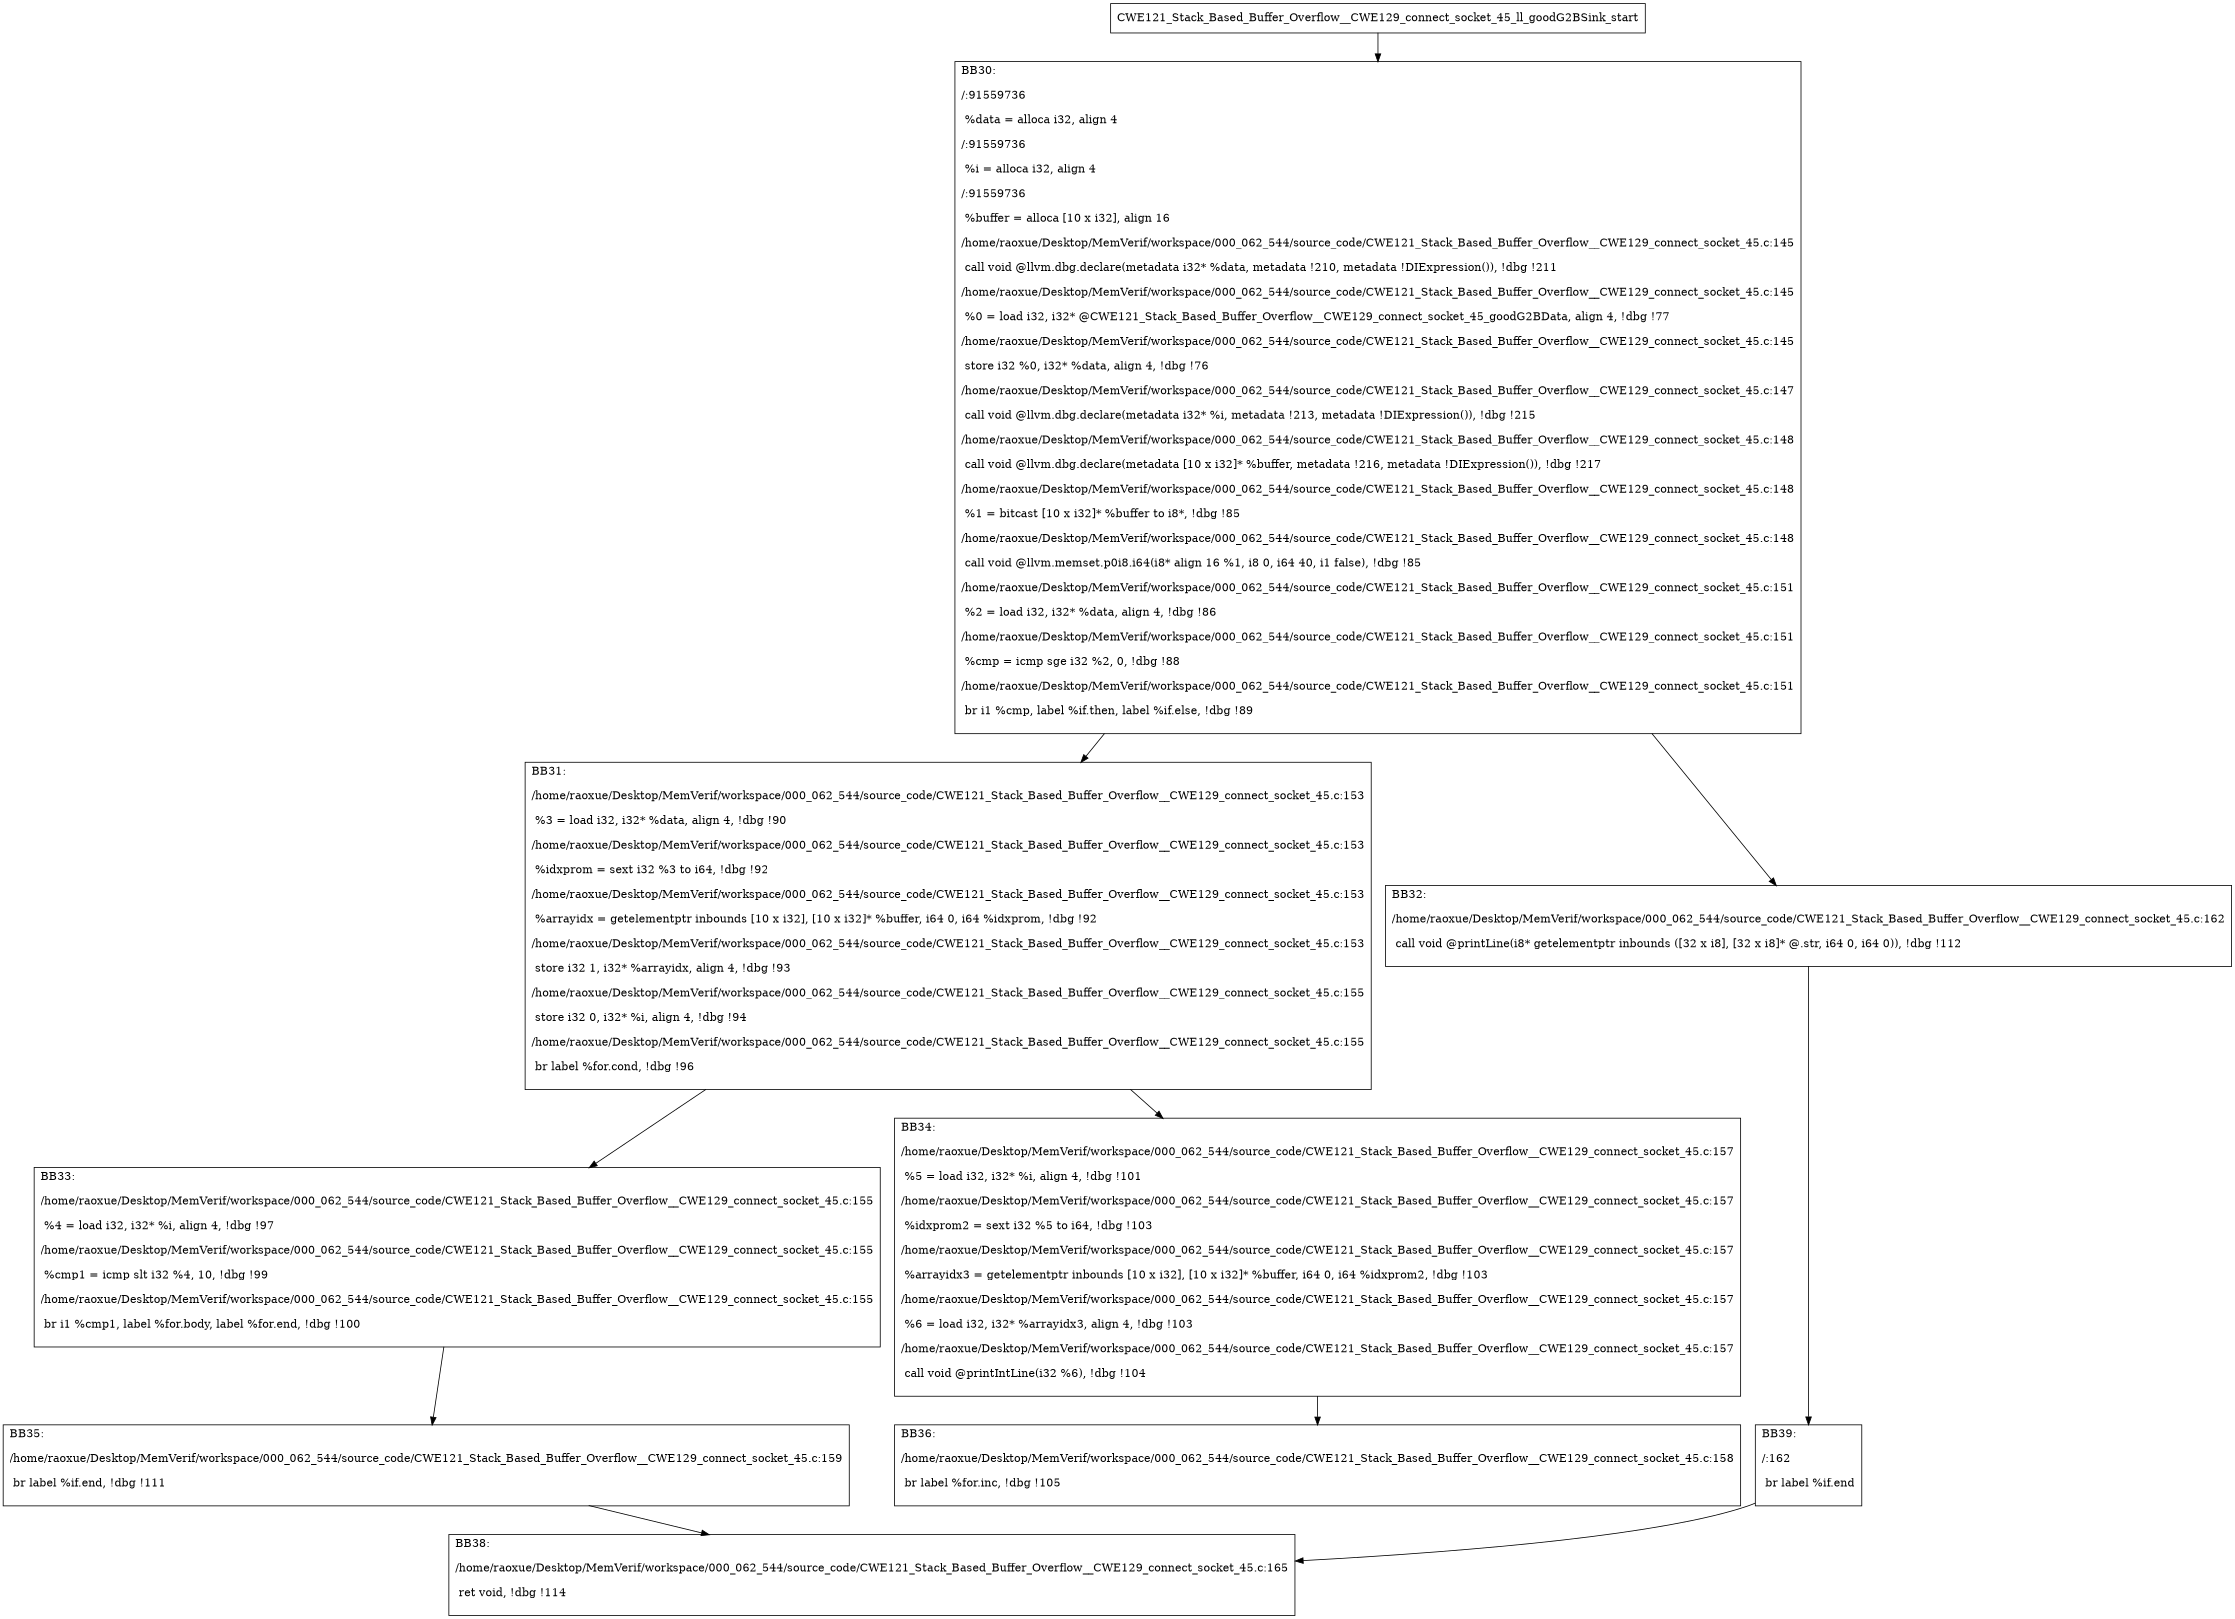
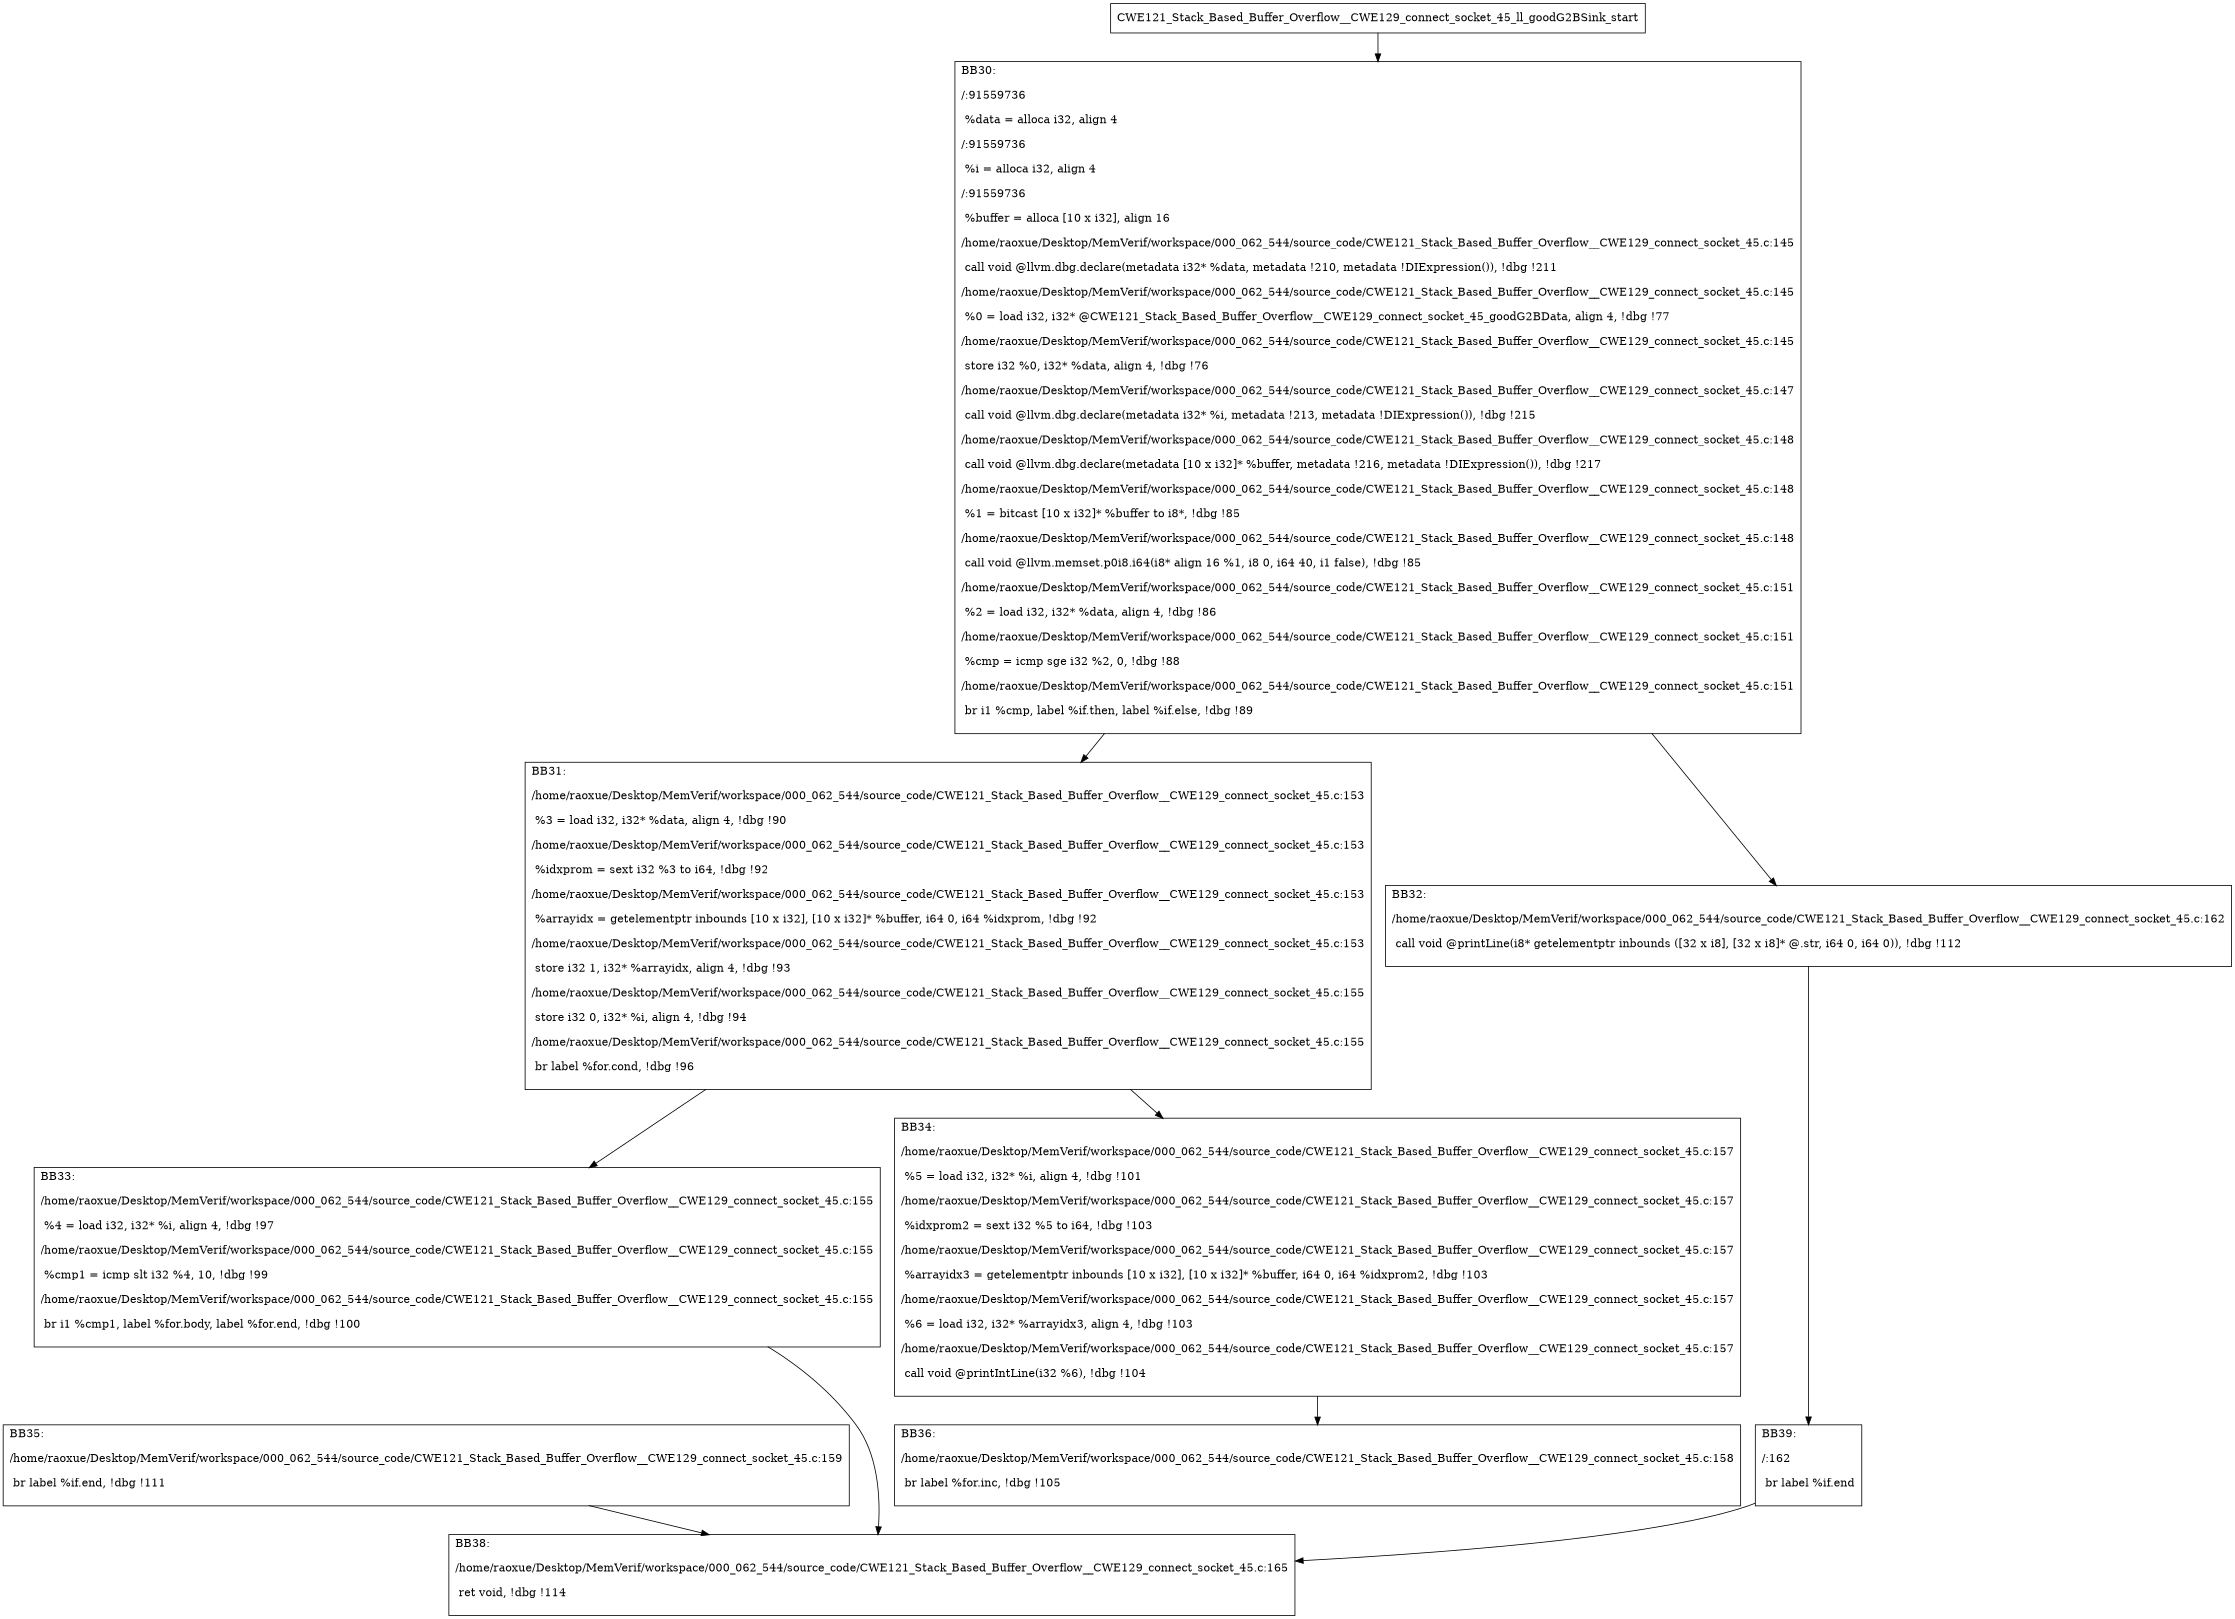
edge "BB33:" -> "BB35:": now "BB33:" -> "BB38:"
